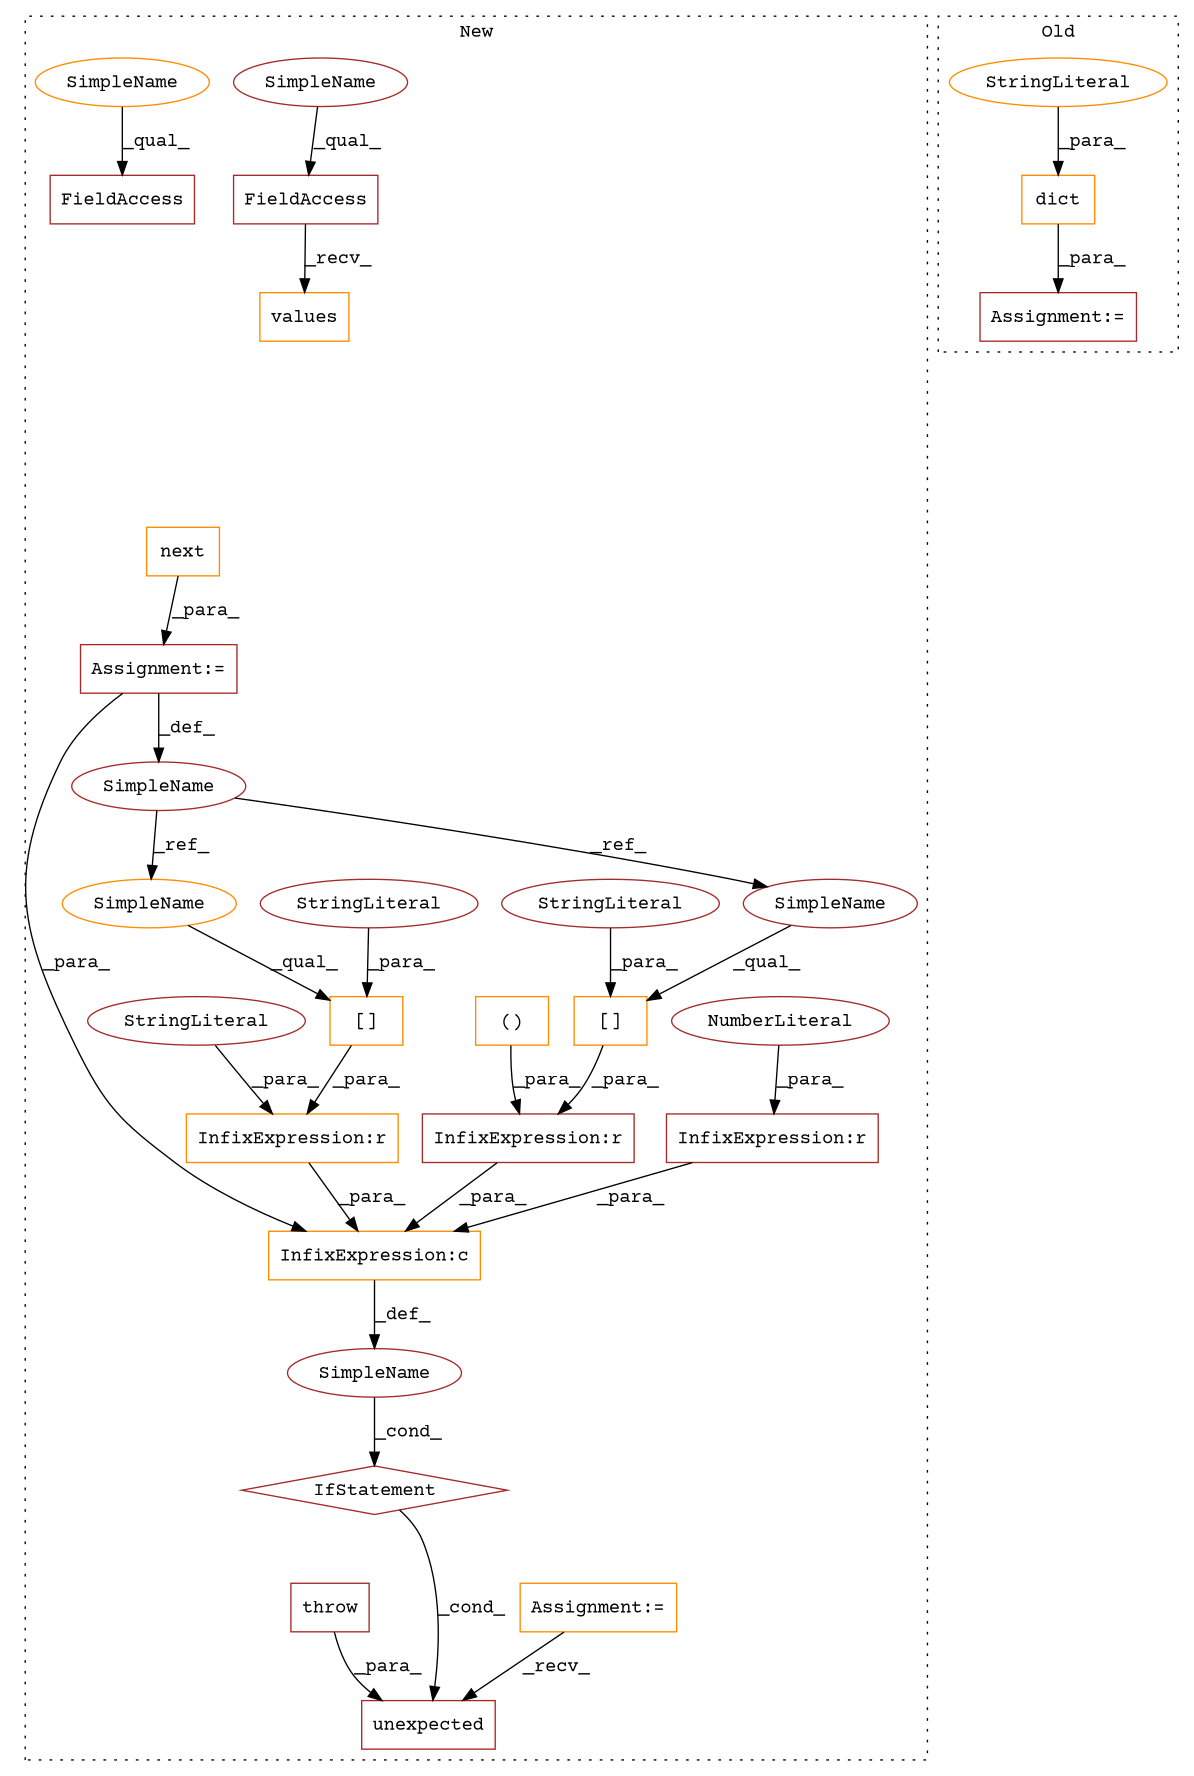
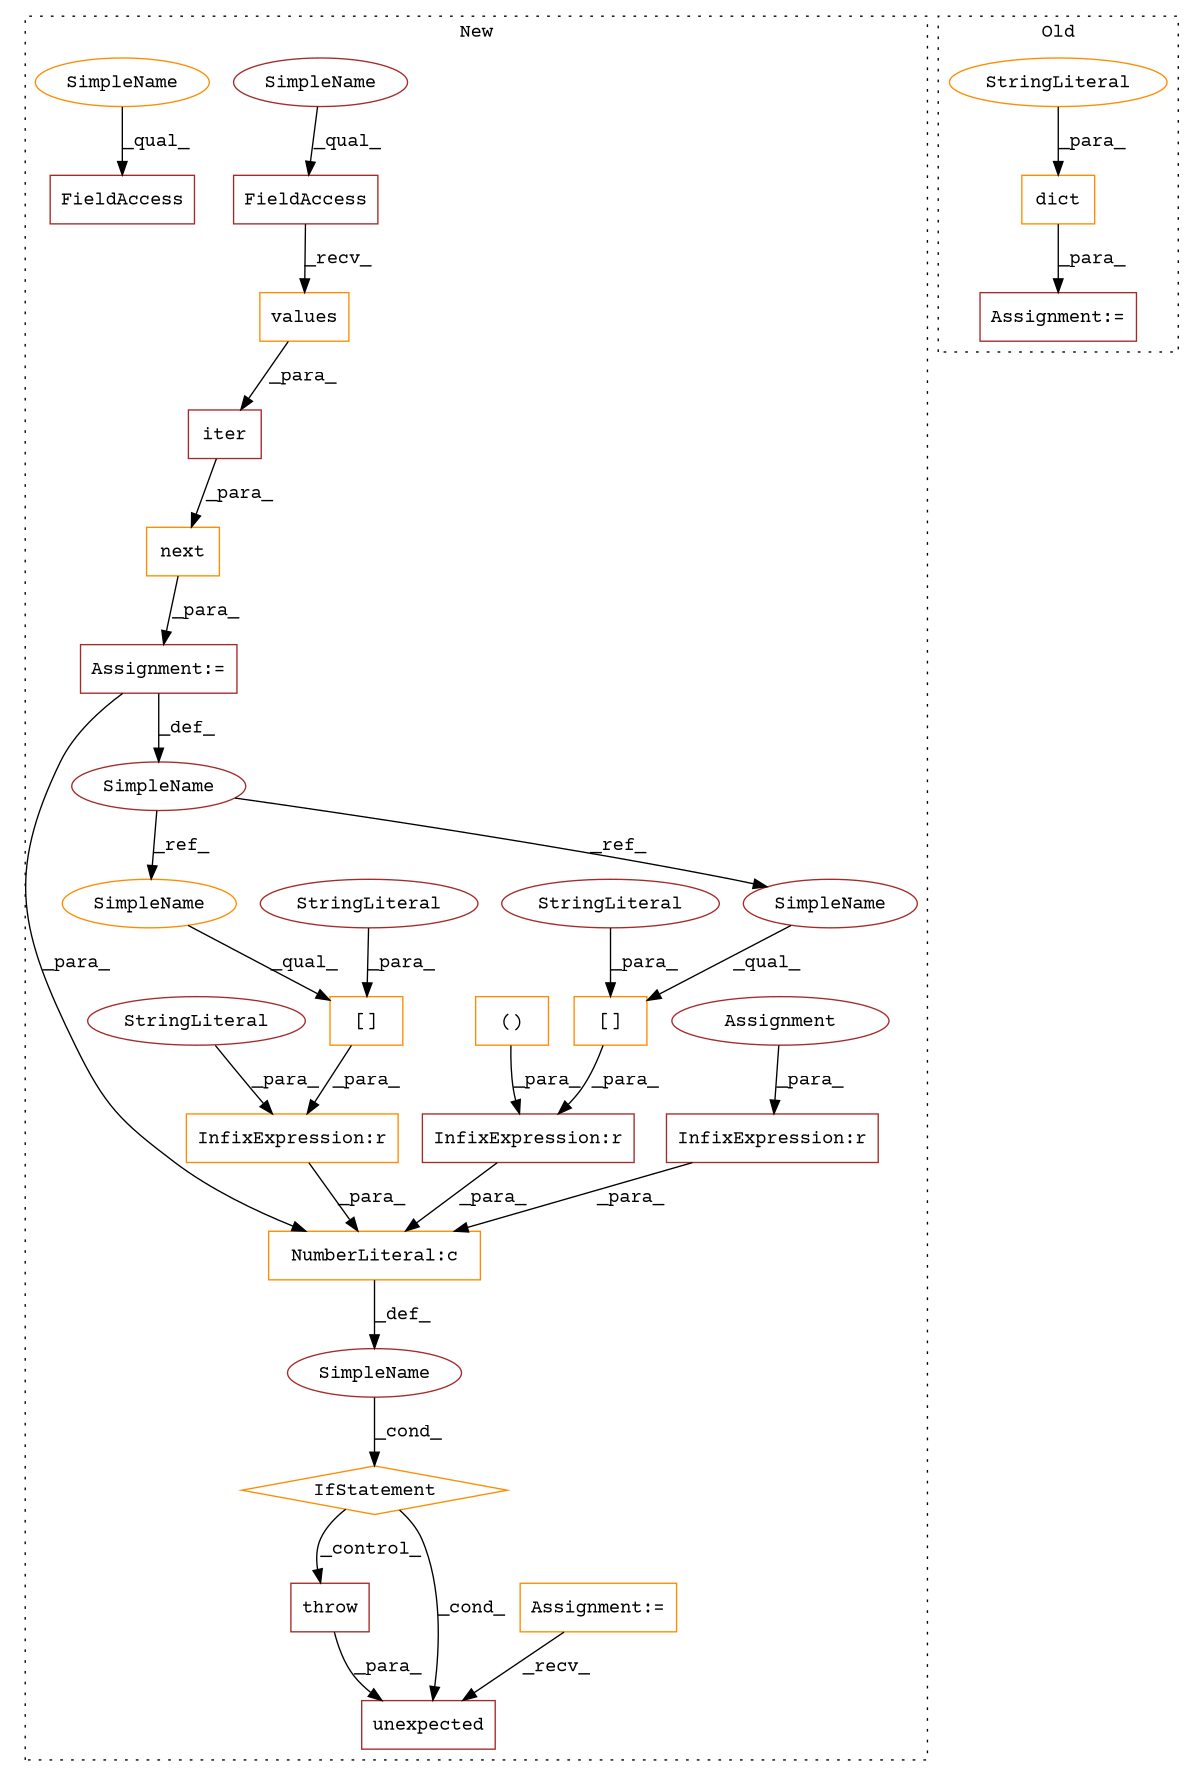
node "iter": added
node "NumberLiteral": label "NumberLiteral" -> "Assignment"
node "InfixExpression:c": label "InfixExpression:c" -> "NumberLiteral:c"
node "IfStatement": color brown -> darkorange
edge "IfStatement" -> "throw": added, label "_control_"
